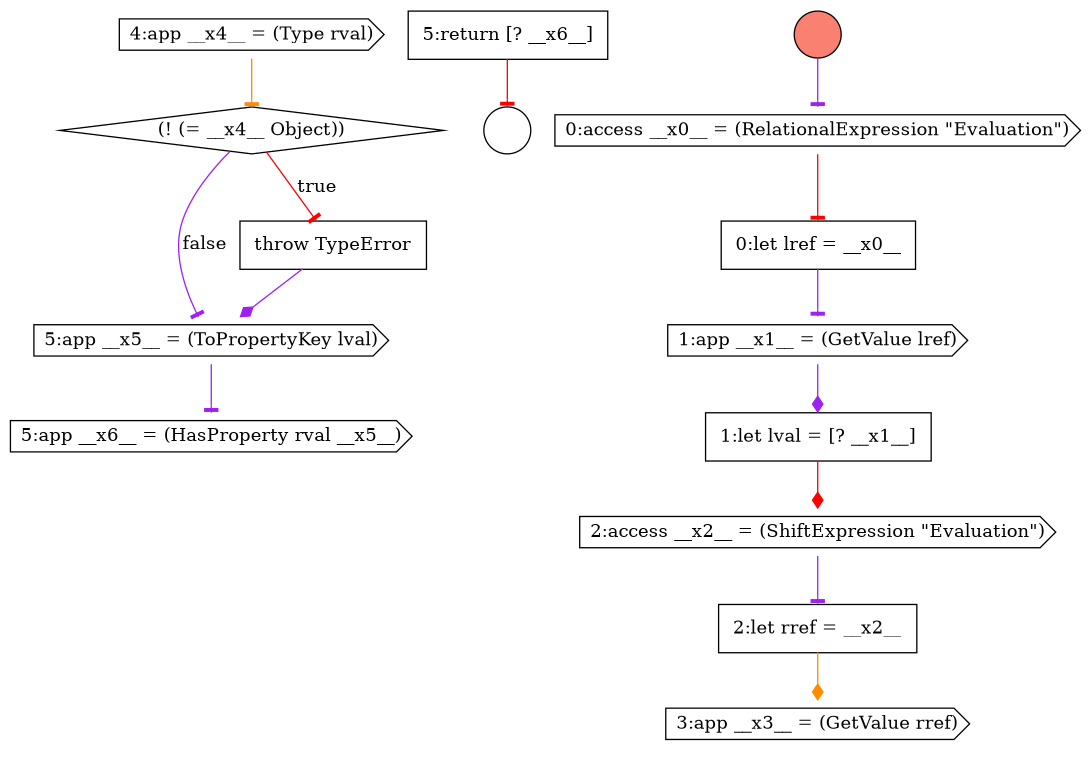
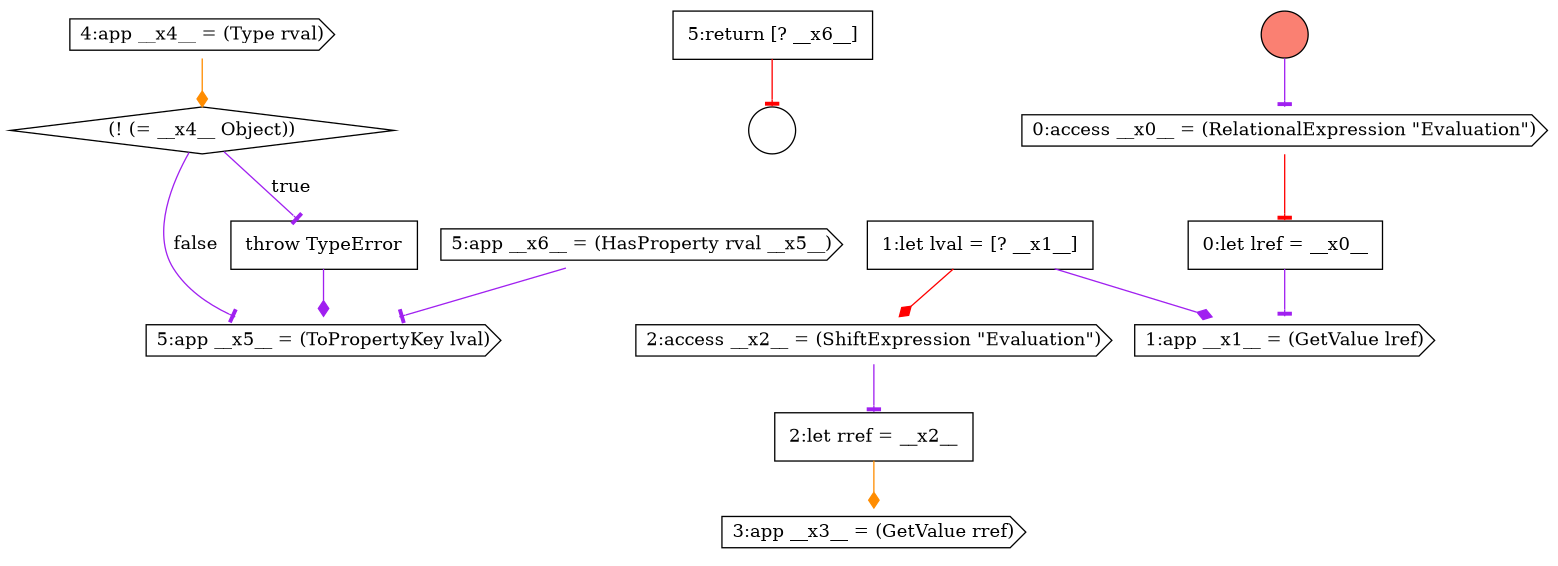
edge "4:app __x4__ = (Type rval)" -> "(! (= __x4__ Object))": arrowhead tee -> diamond
edge "(! (= __x4__ Object))" -> "throw TypeError": color red -> purple
edge "1:app __x1__ = (GetValue lref)" -> "1:let lval = [? __x1__]": reversed
edge "5:app __x5__ = (ToPropertyKey lval)" -> "5:app __x6__ = (HasProperty rval __x5__)": reversed
